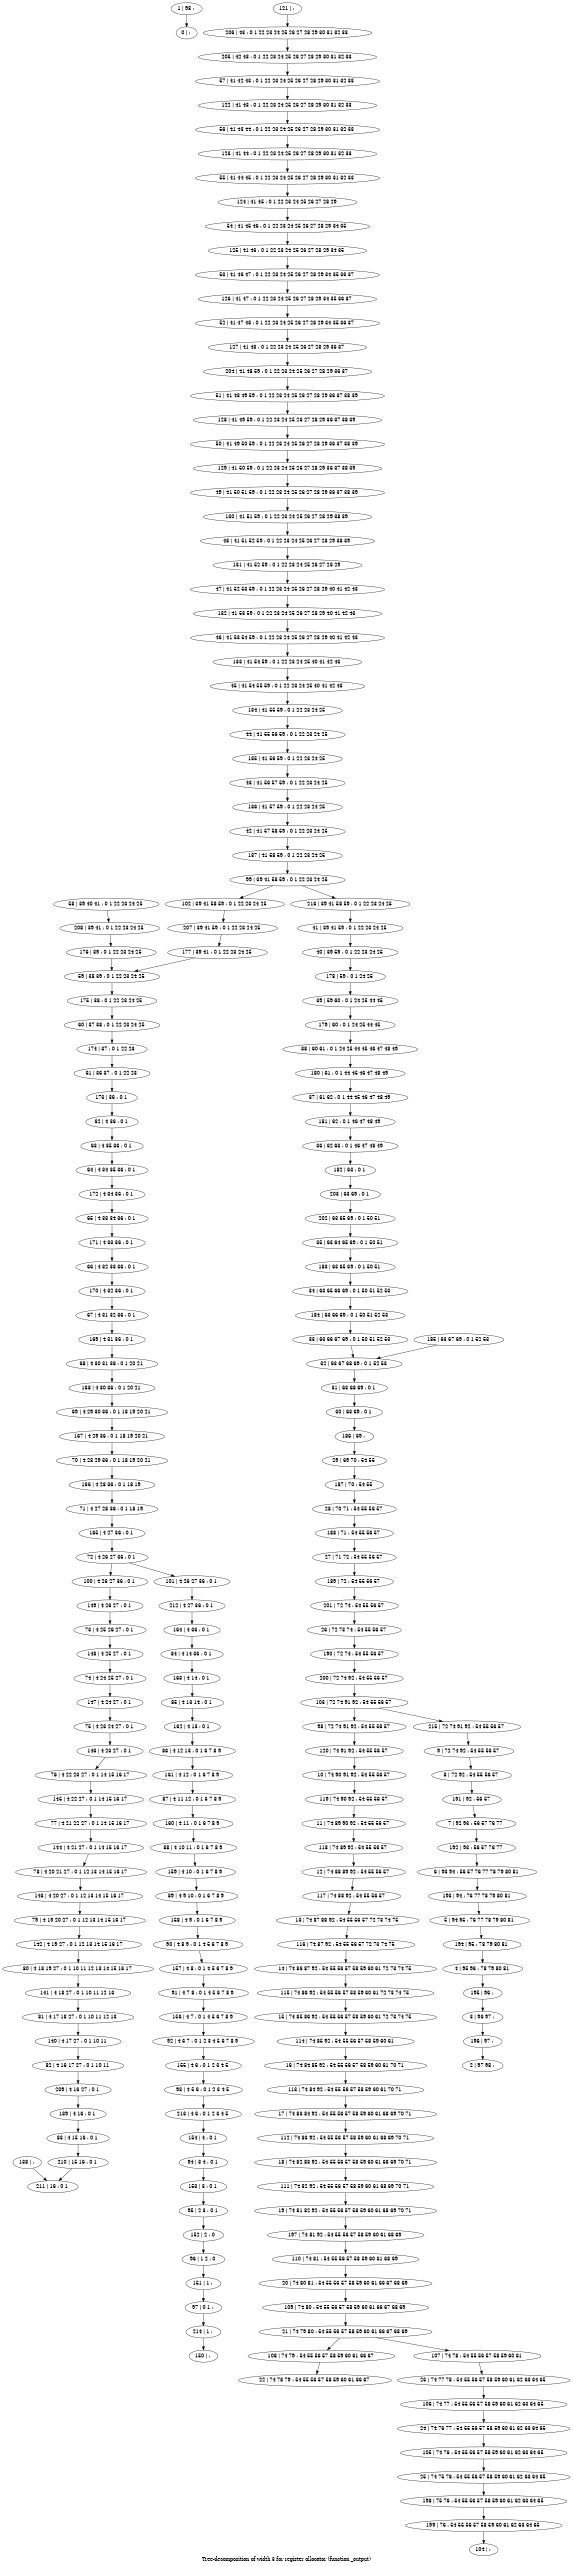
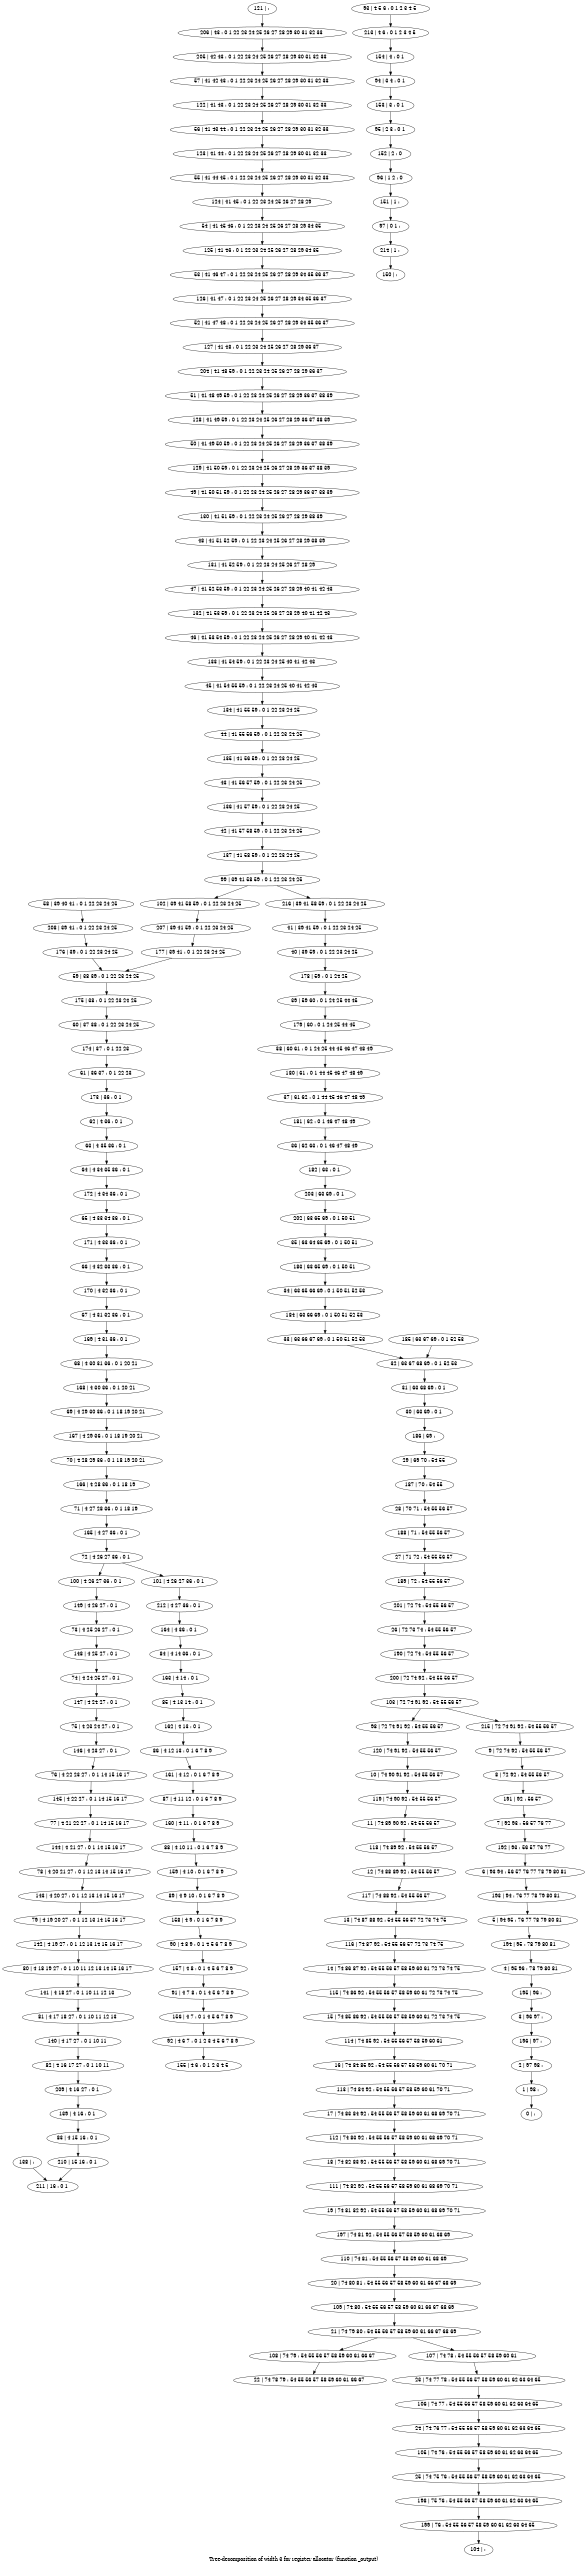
edge "155 | 4 6 : 0 1 2 3 4 5" -> "93 | 4 5 6 : 0 1 2 3 4 5": removed
edge "2 | 97 98 :" -> "1 | 98 :": added
